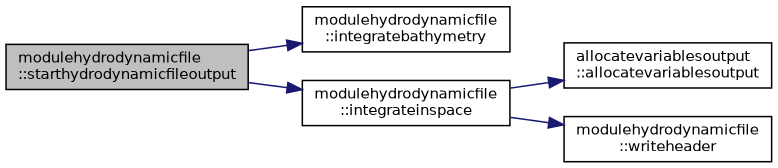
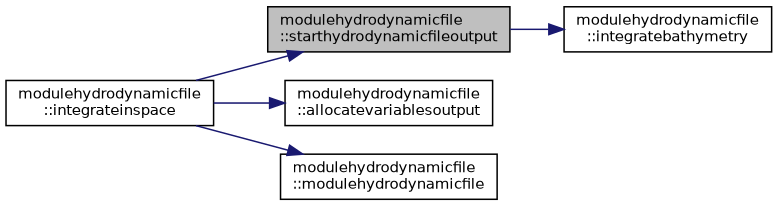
node "allocatevariablesoutput ::allocatevariablesoutput": label "allocatevariablesoutput ::allocatevariablesoutput" -> "modulehydrodynamicfile ::allocatevariablesoutput"
edge "modulehydrodynamicfile ::starthydrodynamicfileoutput" -> "modulehydrodynamicfile ::integrateinspace": reversed
node "modulehydrodynamicfile ::writeheader": label "modulehydrodynamicfile ::writeheader" -> "modulehydrodynamicfile ::modulehydrodynamicfile"
